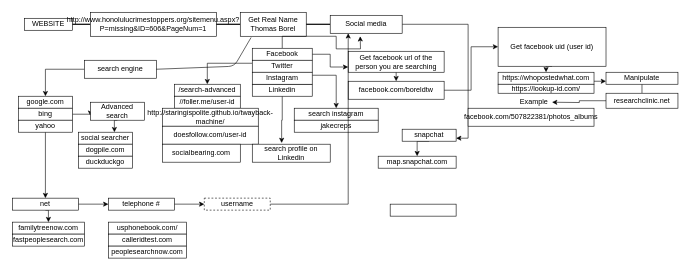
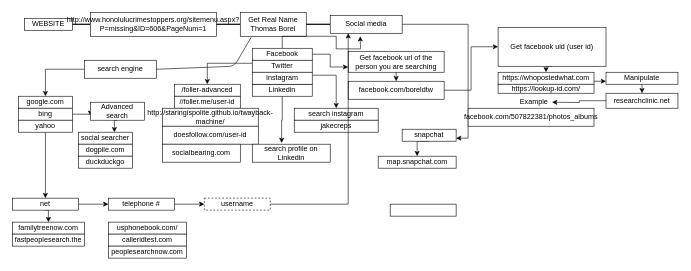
edge "Manipulate" -- "researchclinic.net": arrowhead none -> classic
node "/search-advanced": label "/search-advanced" -> "/foller-advanced"
node "fastpeoplesearch.com": label "fastpeoplesearch.com" -> "fastpeoplesearch.the"
